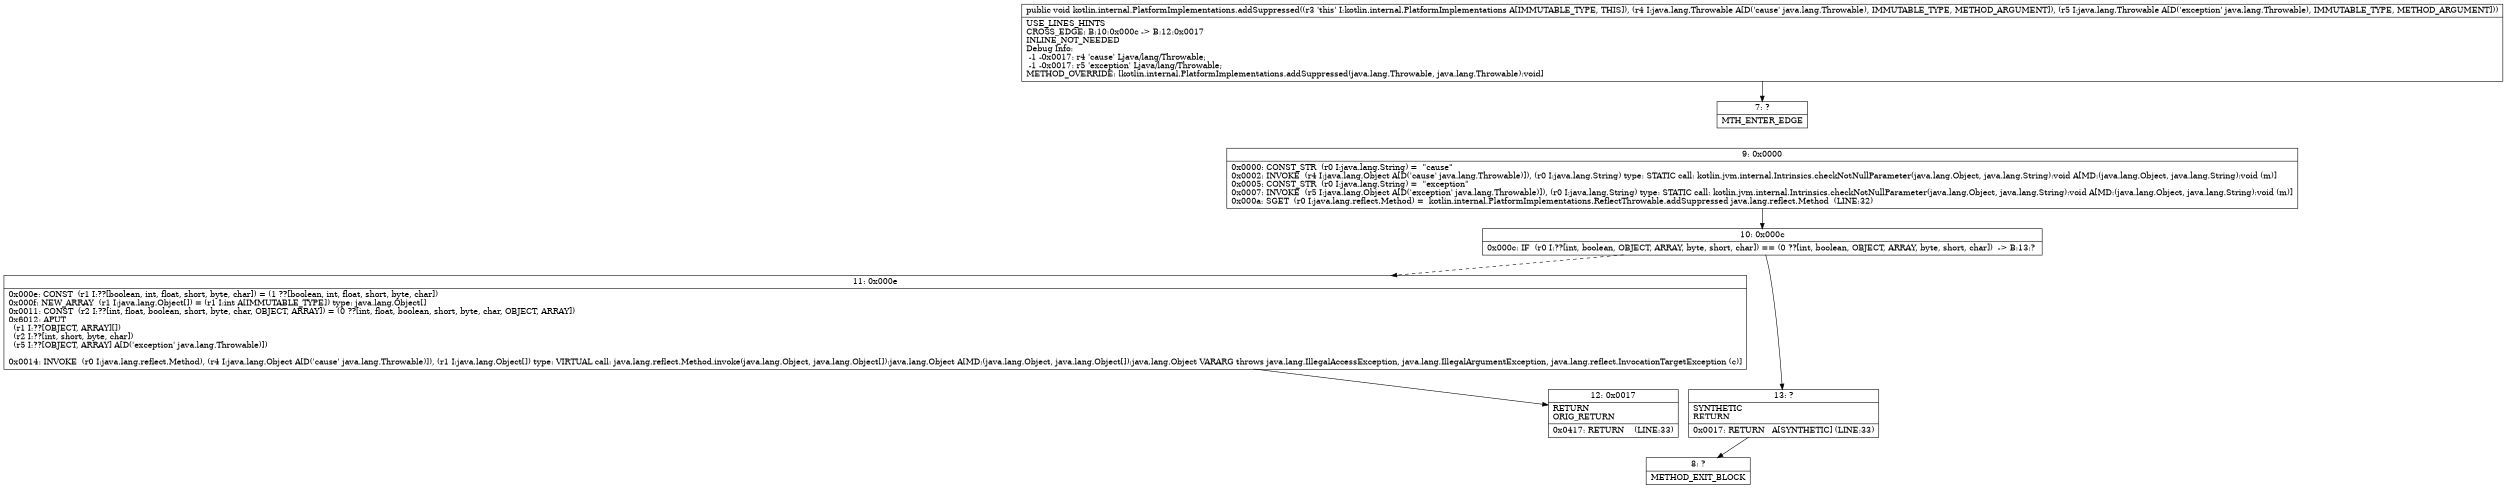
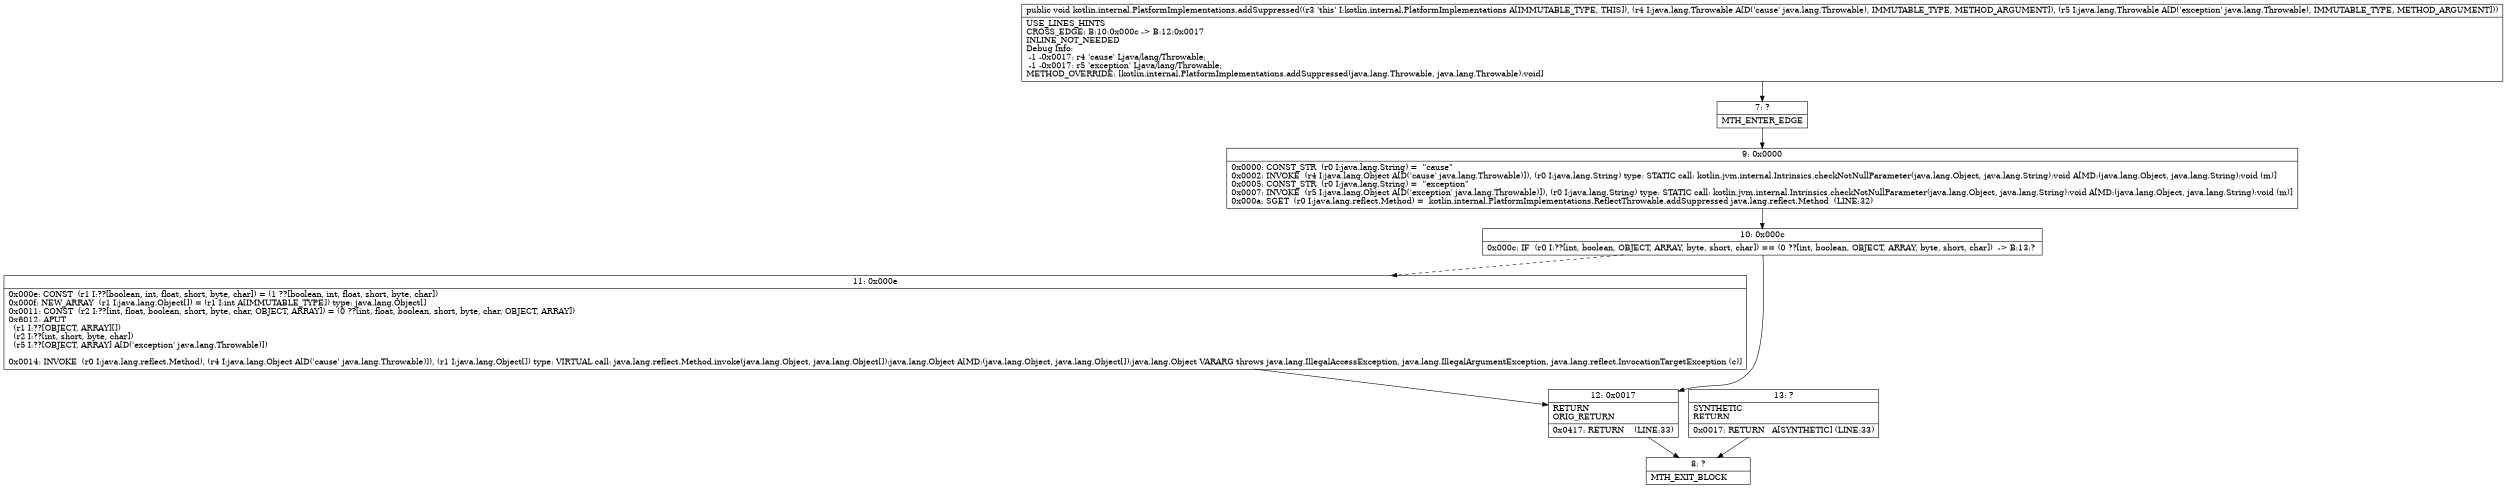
edge "7: ?" -> "9: 0x0000": added
edge "10: 0x000c" -> "13: ?": now "10: 0x000c" -> "12: 0x0017"
edge "12: 0x0017" -> "8: ?": added
node "8: ?": text "METHOD_EXIT_BLOCK" -> "MTH_EXIT_BLOCK"
